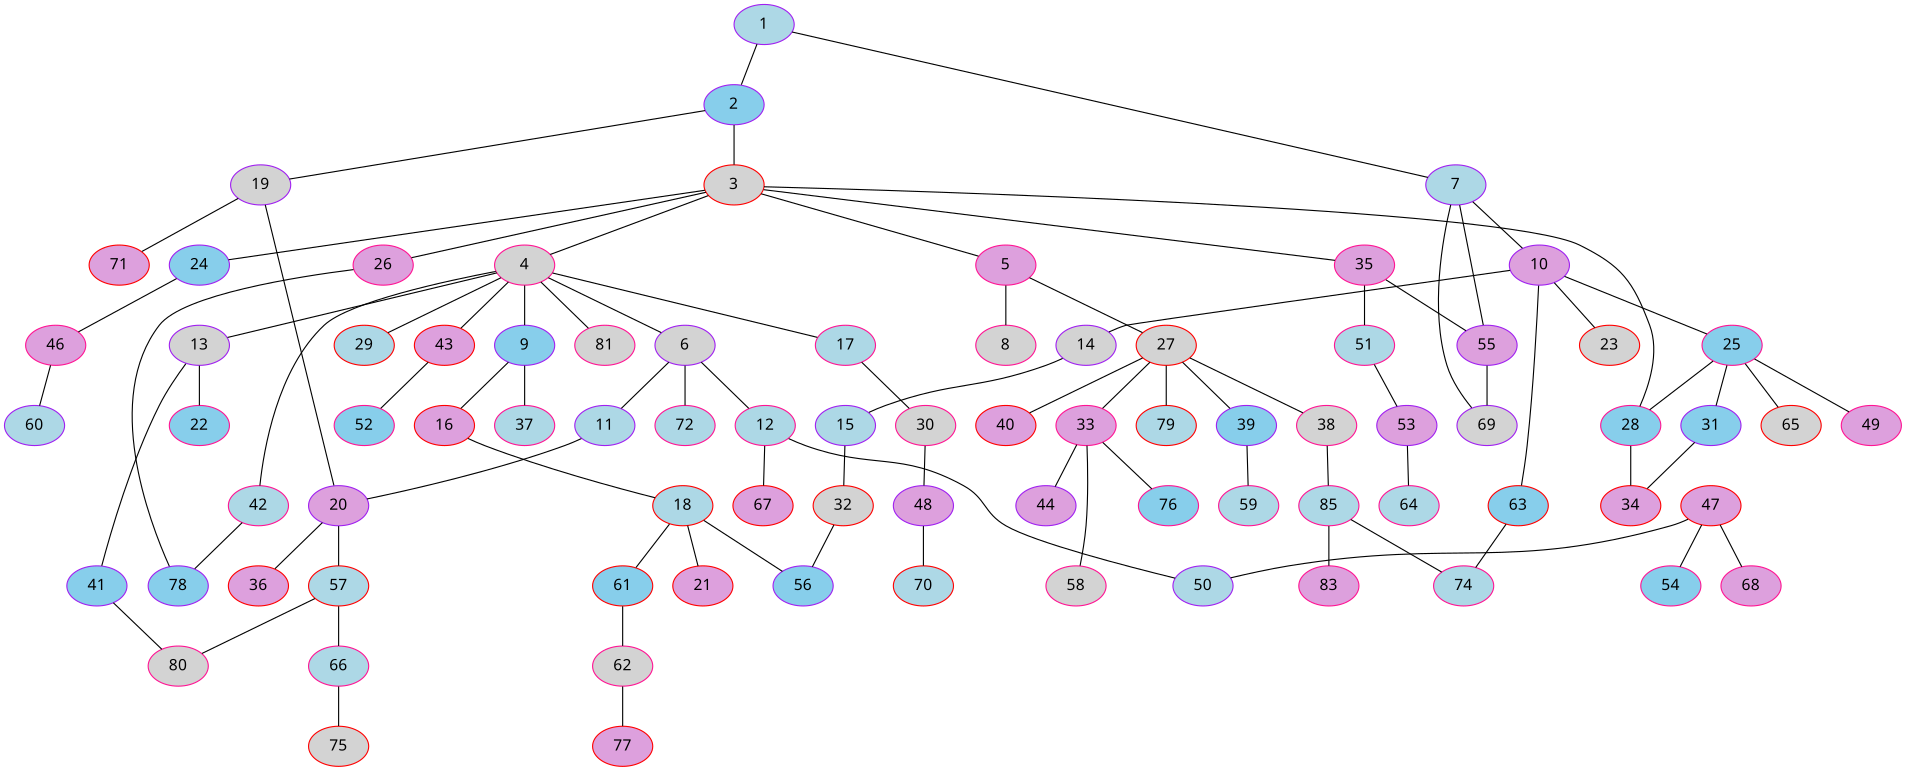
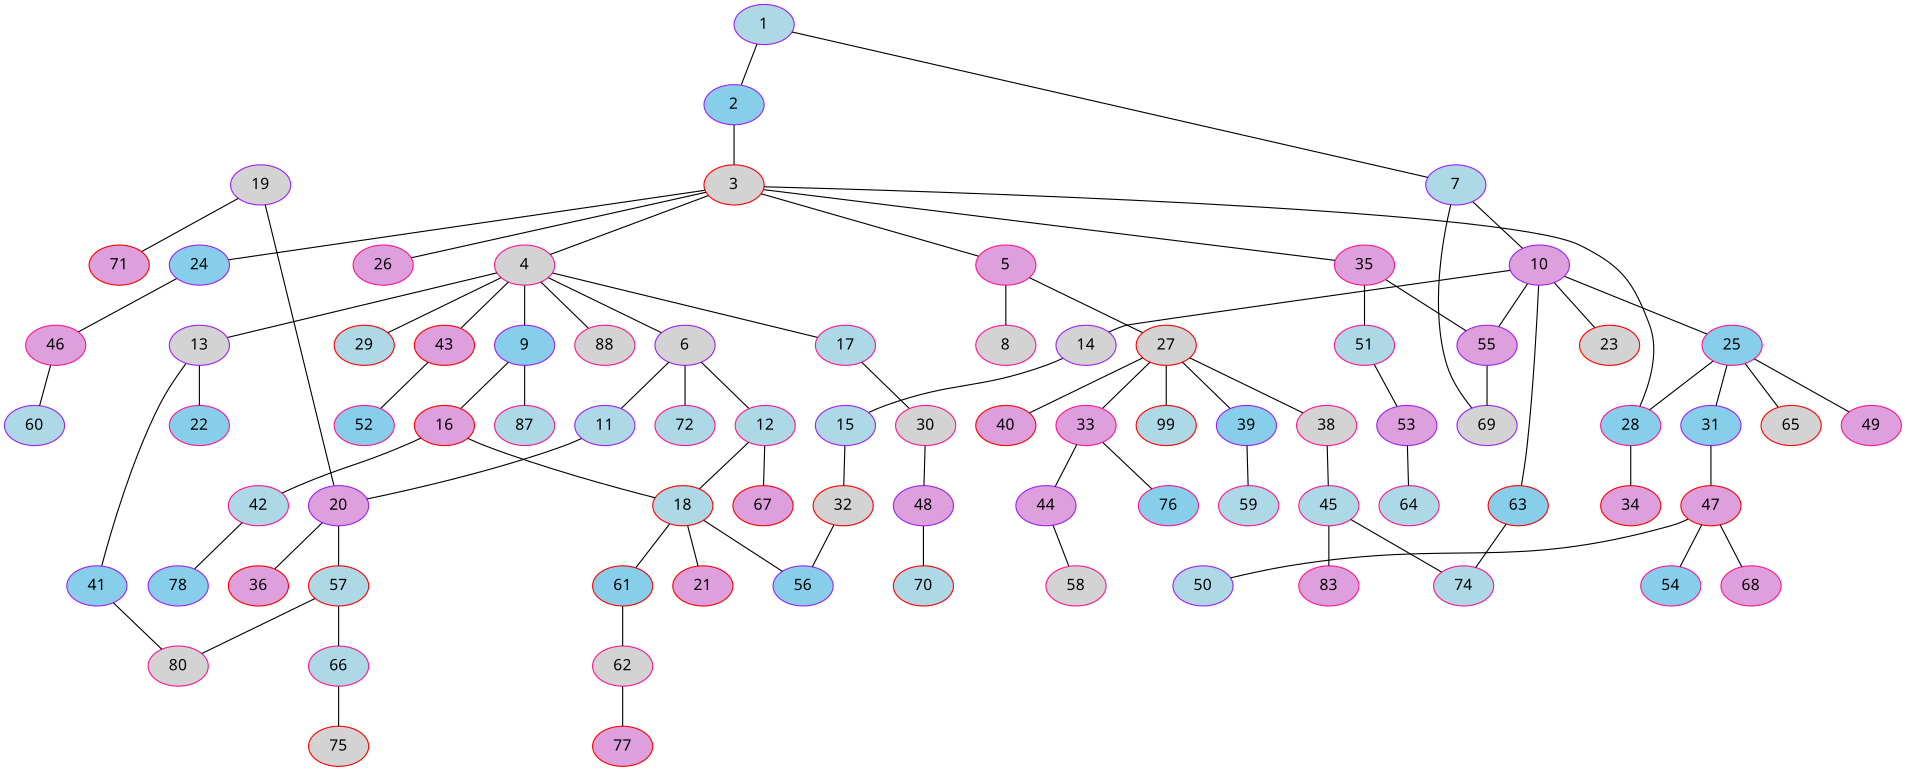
edge "2" -- "19": removed
edge "7" -- "55": now "10" -- "55"
edge "4" -- "42": now "16" -- "42"
node "81": label "81" -> "88"
edge "26" -- "78": removed
node "37": label "37" -> "87"
node "79": label "79" -> "99"
edge "31" -- "34": now "31" -- "47"
edge "12" -- "50": now "12" -- "18"
edge "33" -- "58": now "44" -- "58"
node "85": label "85" -> "45"
